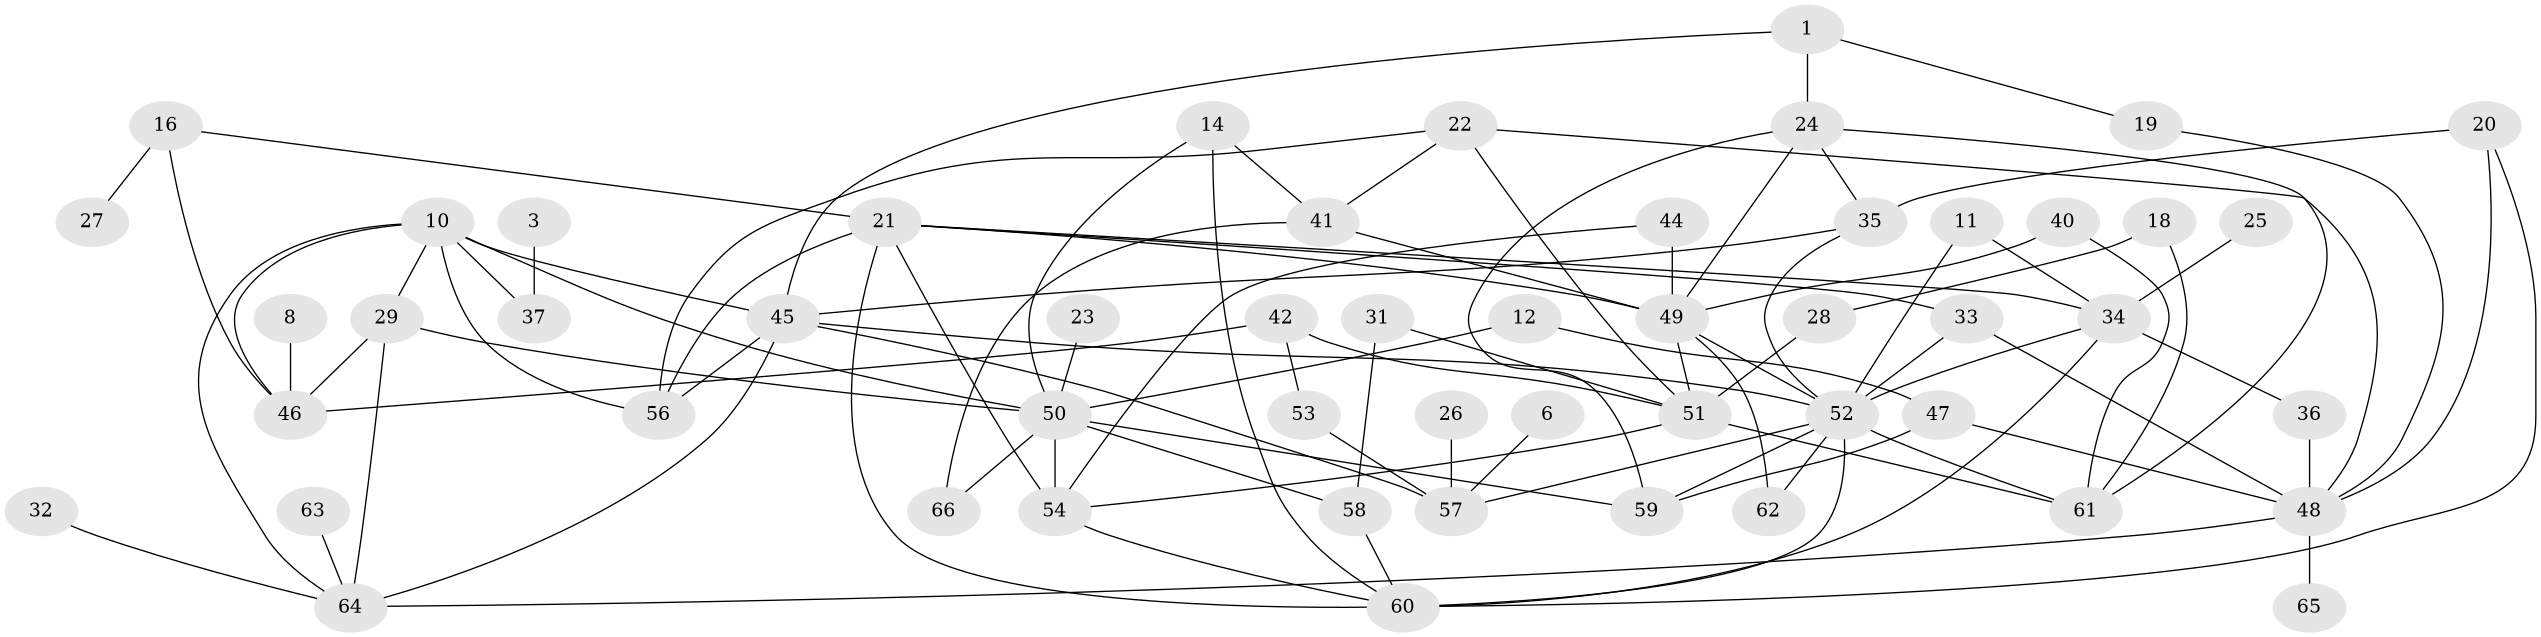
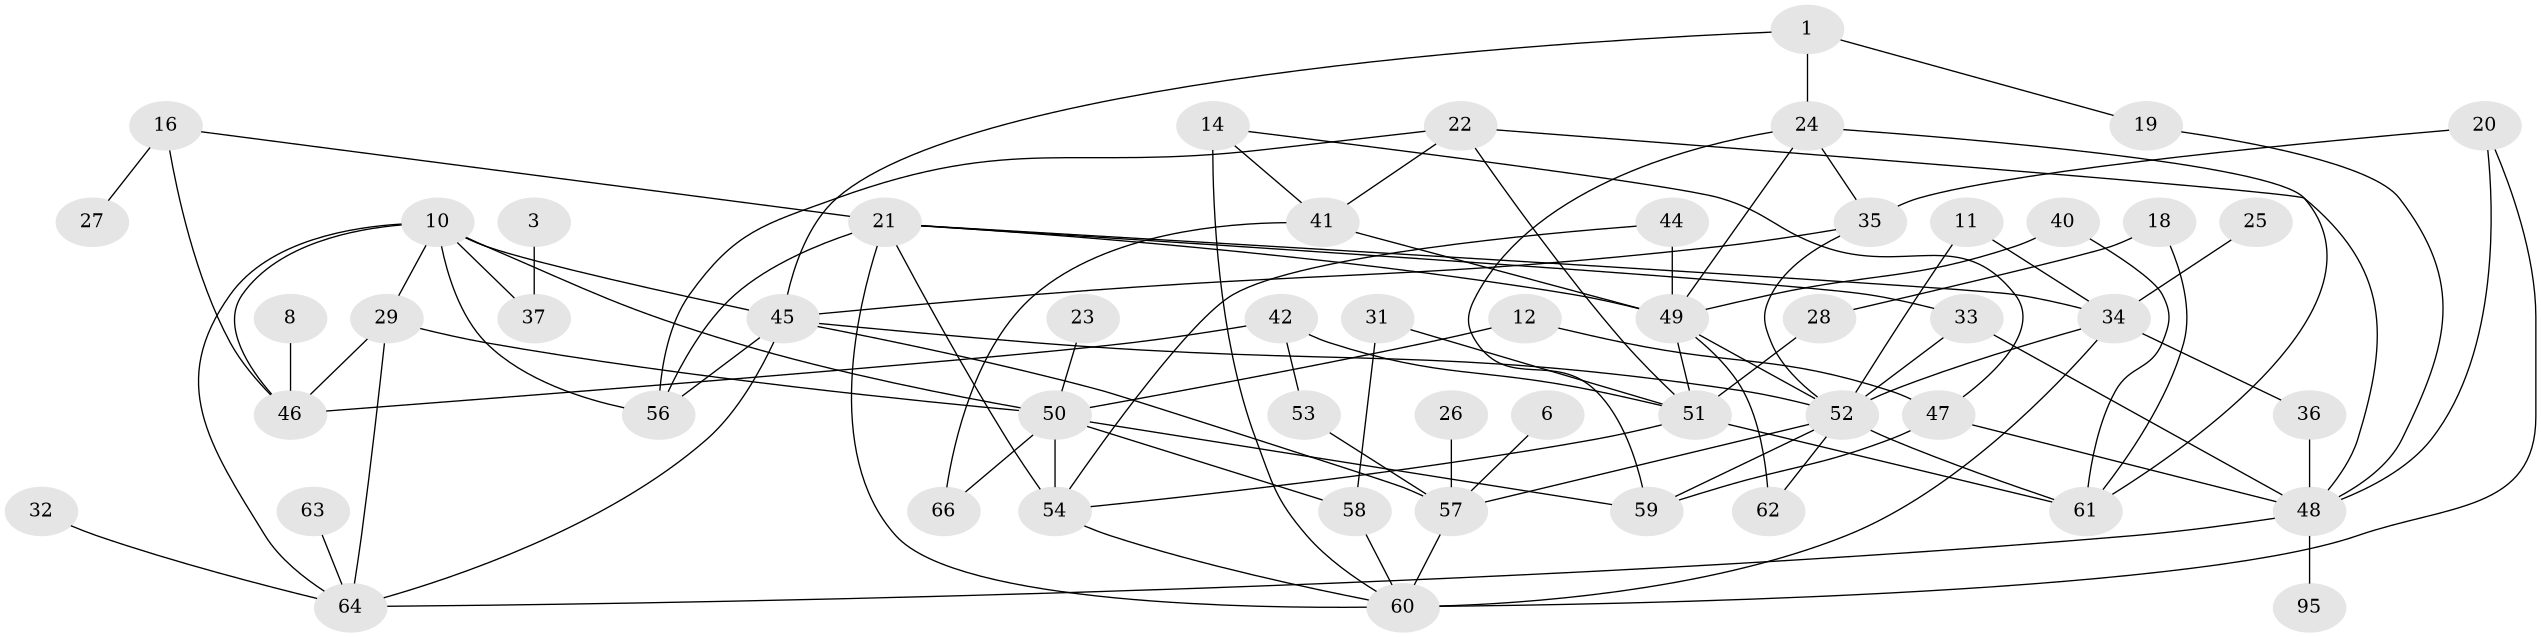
edge "14" -- "50": now "14" -- "47"
edge "52" -- "60": now "57" -- "60"
node "65": label "65" -> "95"
